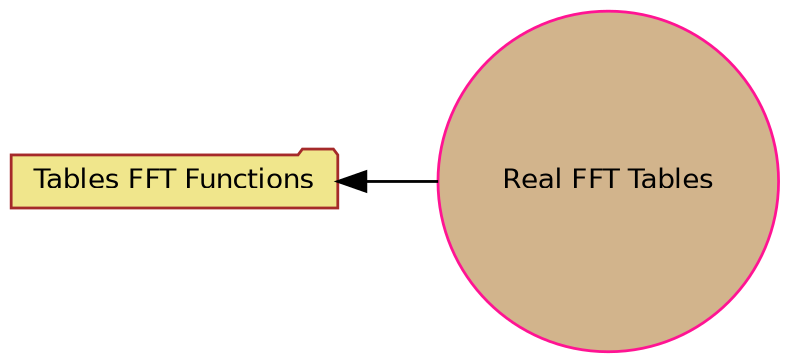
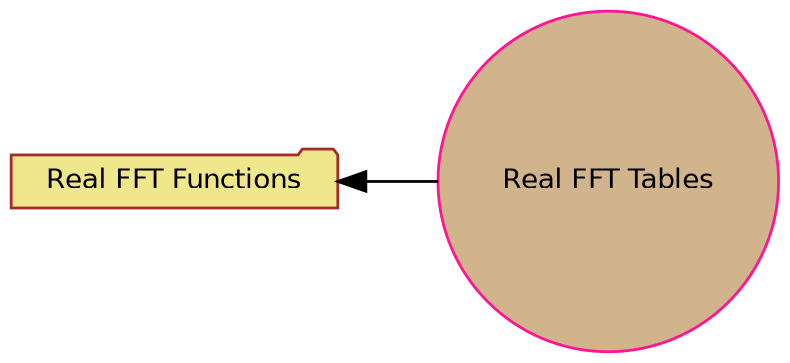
node "Tables FFT Functions": label "Tables FFT Functions" -> "Real FFT Functions"
